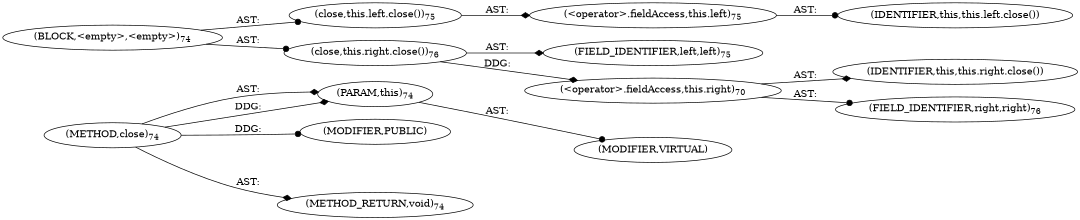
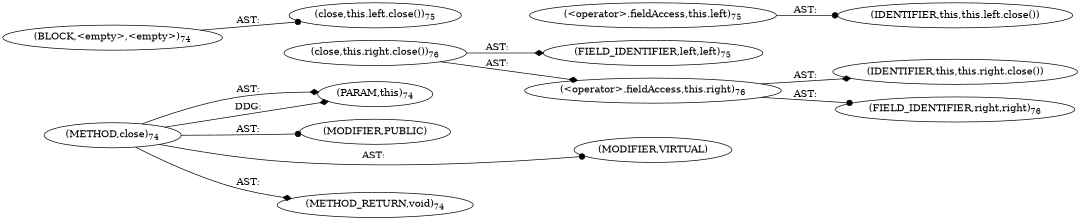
edge "(close,this.left.close())" -> "(<operator>.fieldAccess,this.left)": removed, label "AST:"
edge "(BLOCK,<empty>,<empty>)" -> "(close,this.right.close())": removed, label "AST:"
edge "(close,this.right.close())" -> "(<operator>.fieldAccess,this.right)": label "DDG: " -> "AST: "
node "(<operator>.fieldAccess,this.right)": text "70" -> "76"
edge "(PARAM,this)" -> "(MODIFIER,VIRTUAL)": now "(METHOD,close)" -> "(MODIFIER,VIRTUAL)"
edge "(METHOD,close)" -> "(MODIFIER,PUBLIC)": label "DDG: " -> "AST: "
